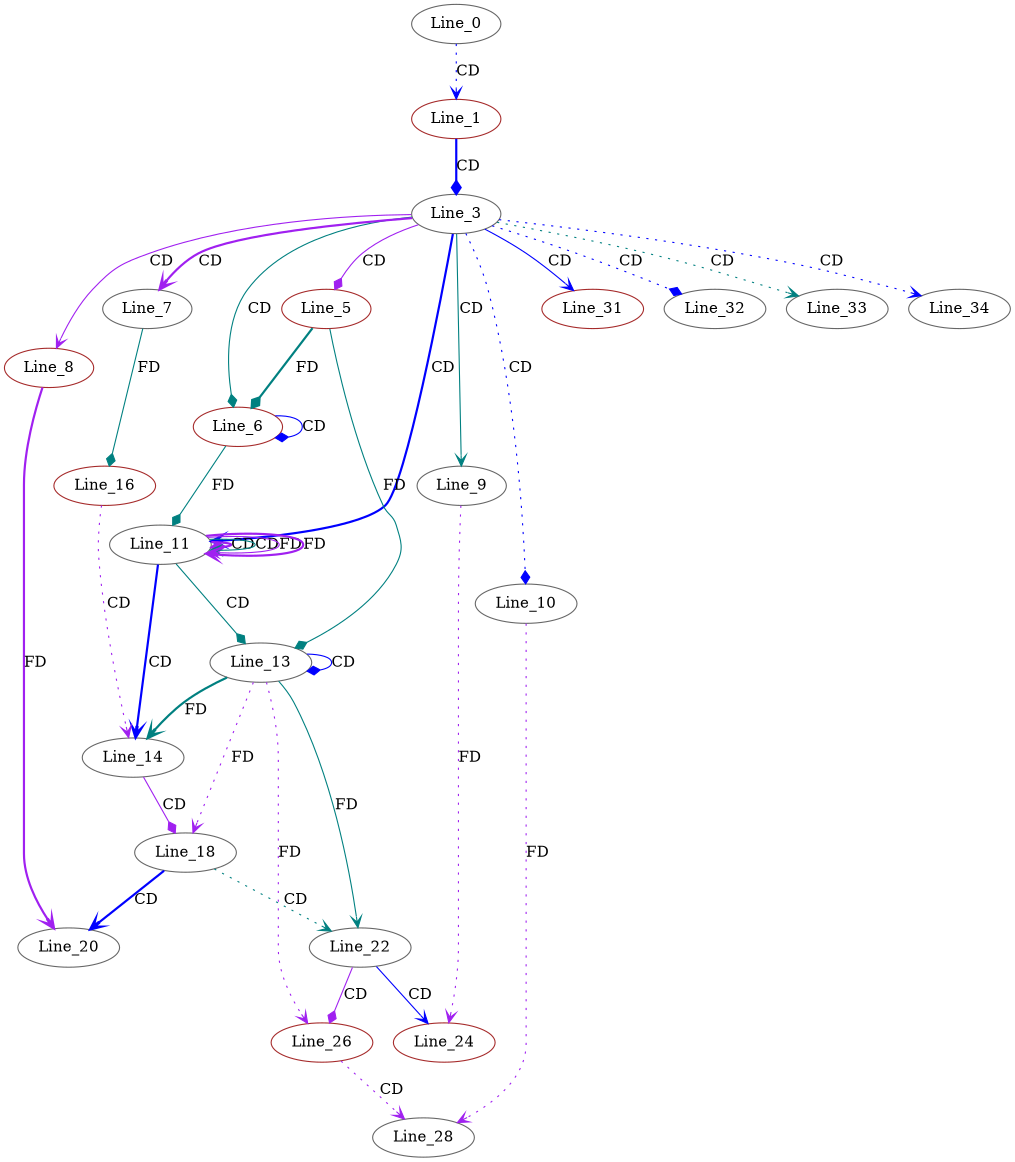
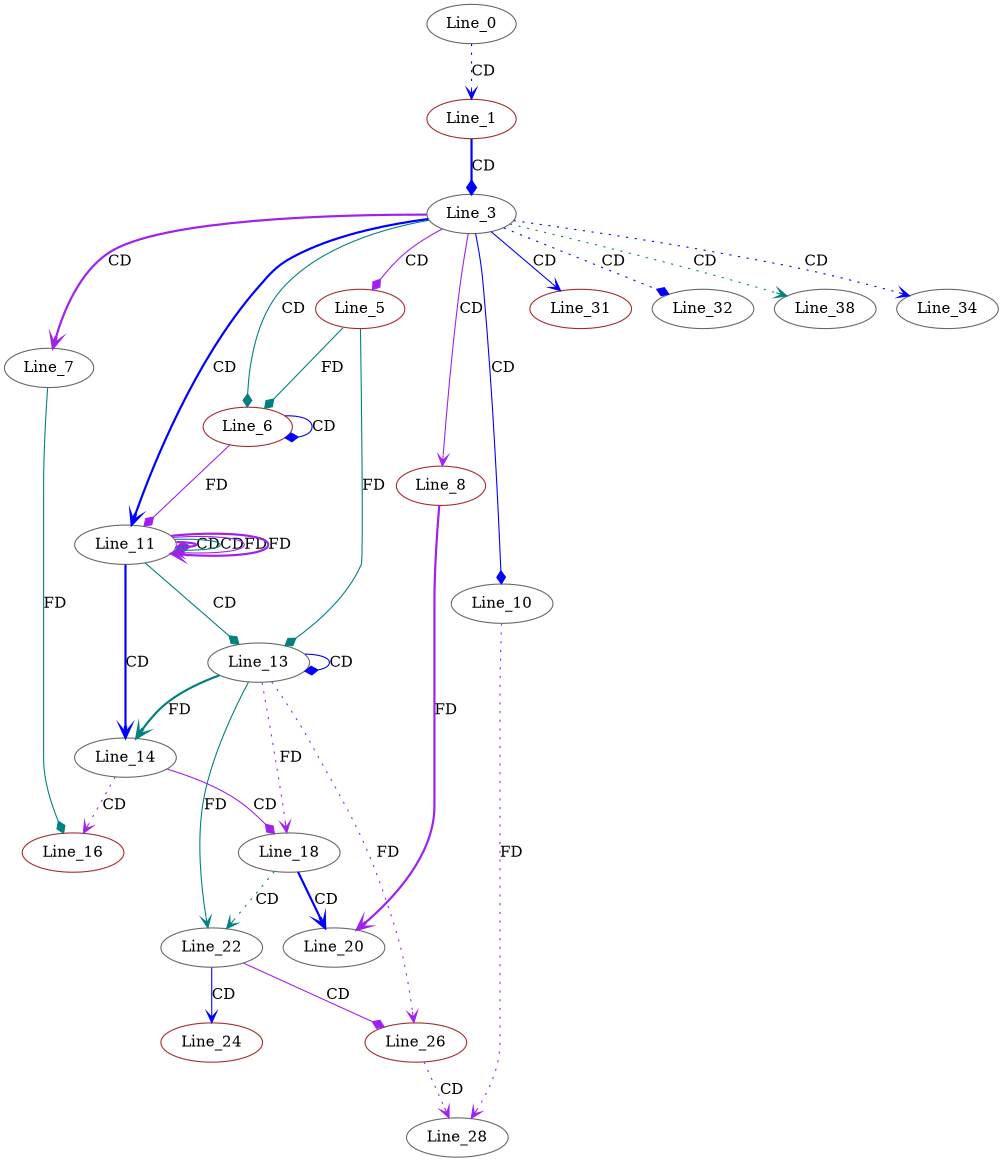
node "Line_33": label "Line_33" -> "Line_38"
edge "Line_5" -> "Line_6": style bold -> solid
edge "Line_3" -> "Line_10": style dotted -> solid
edge "Line_6" -> "Line_11": color teal -> purple
node "Line_9": removed
edge "Line_16" -> "Line_14": reversed
